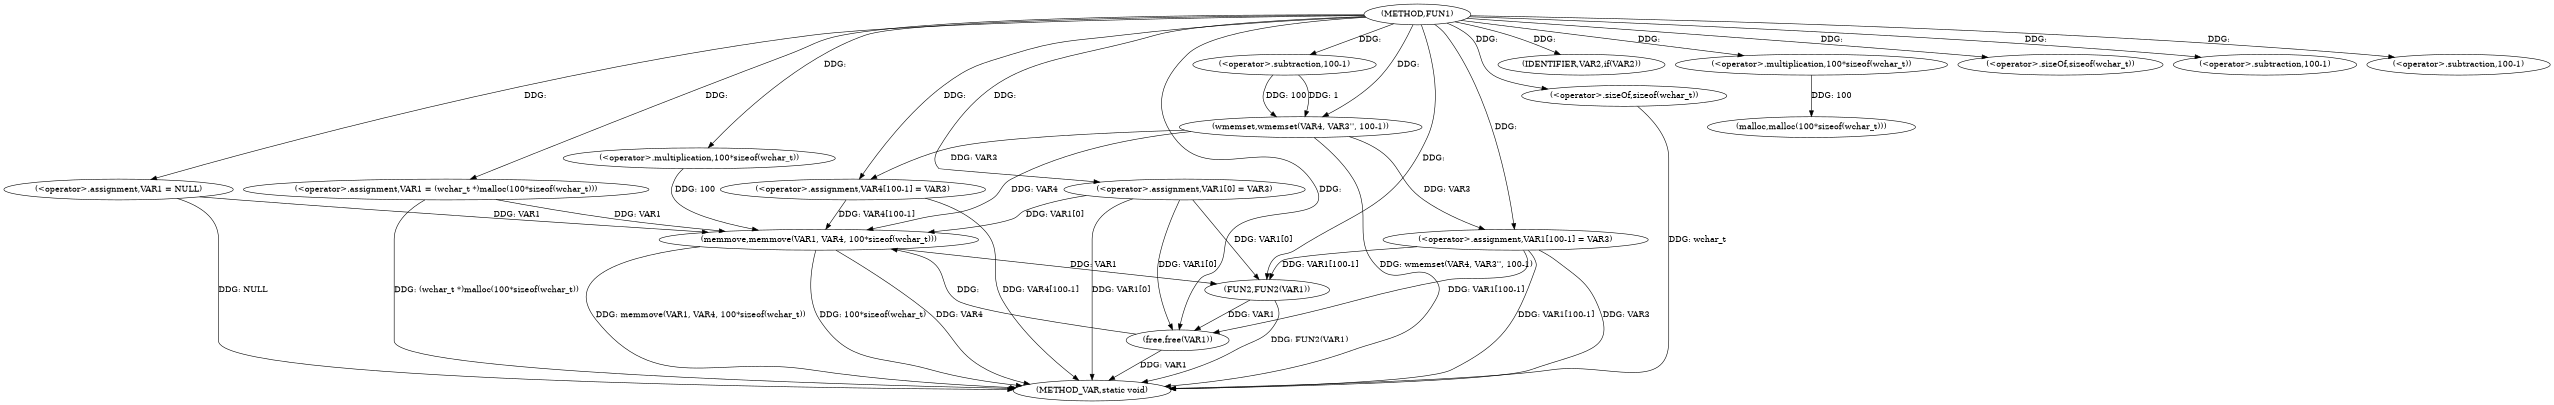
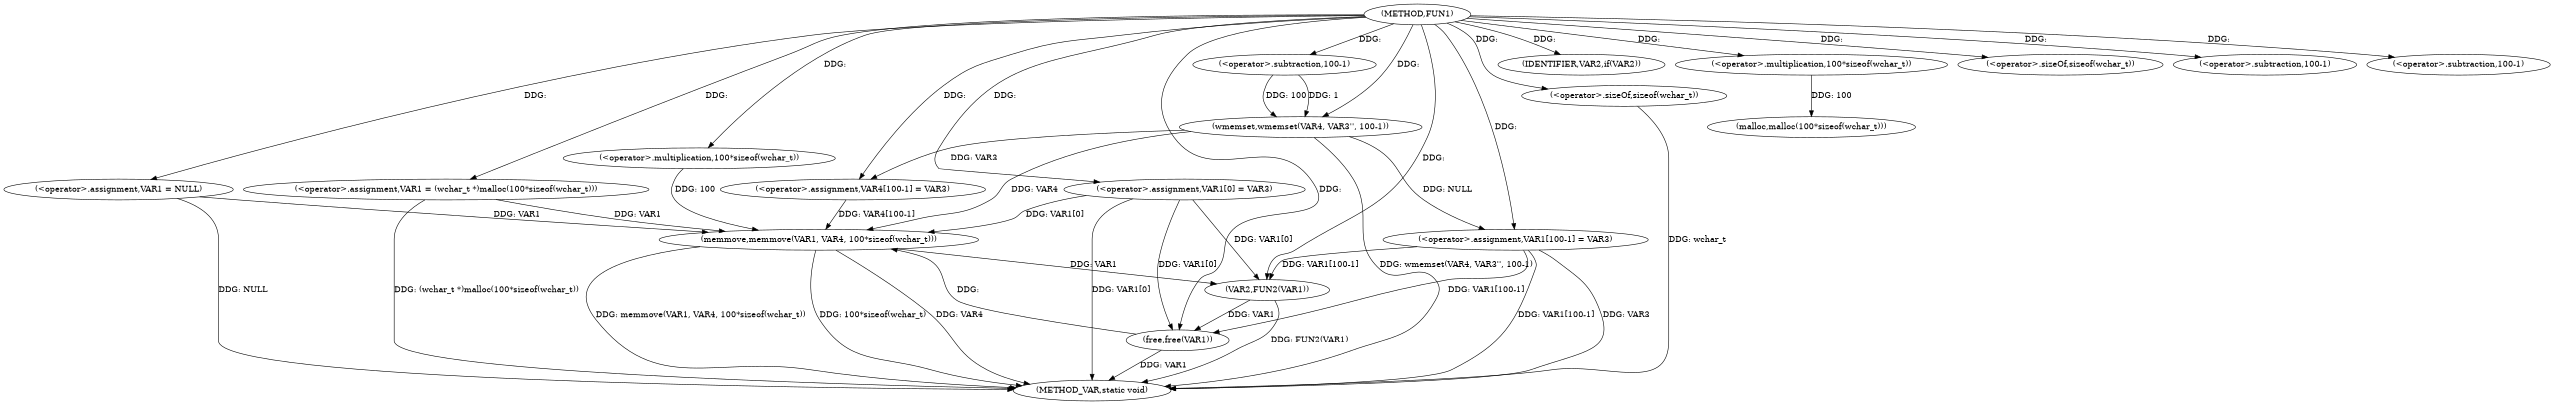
edge "(wmemset,wmemset(VAR4, VAR3'', 100-1))" -> "(<operator>.assignment,VAR1[100-1] = VAR3)": label "DDG: VAR3" -> "DDG: NULL"
edge "(<operator>.assignment,VAR4[100-1] = VAR3)" -> "(METHOD_VAR,static void)": removed, label "DDG: VAR4[100-1]"
node "(FUN2,FUN2(VAR1))": label "(FUN2,FUN2(VAR1))" -> "(VAR2,FUN2(VAR1))"
